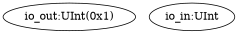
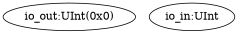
node "io_out:UInt(0x1)": label "io_out:UInt(0x1)" -> "io_out:UInt(0x0)"
